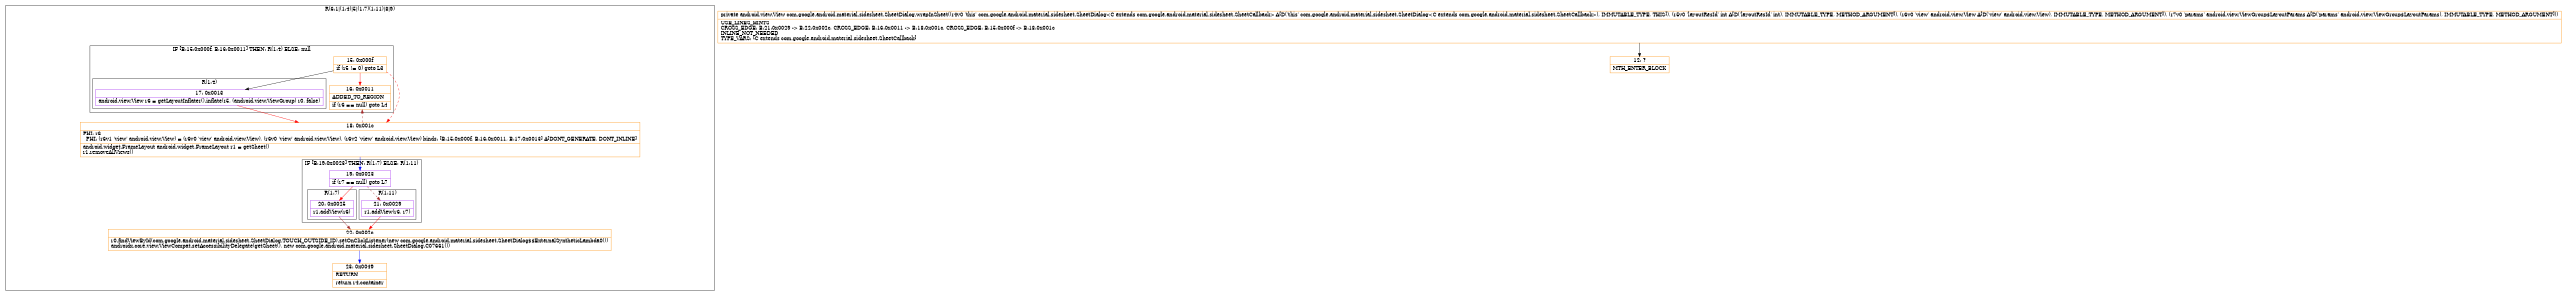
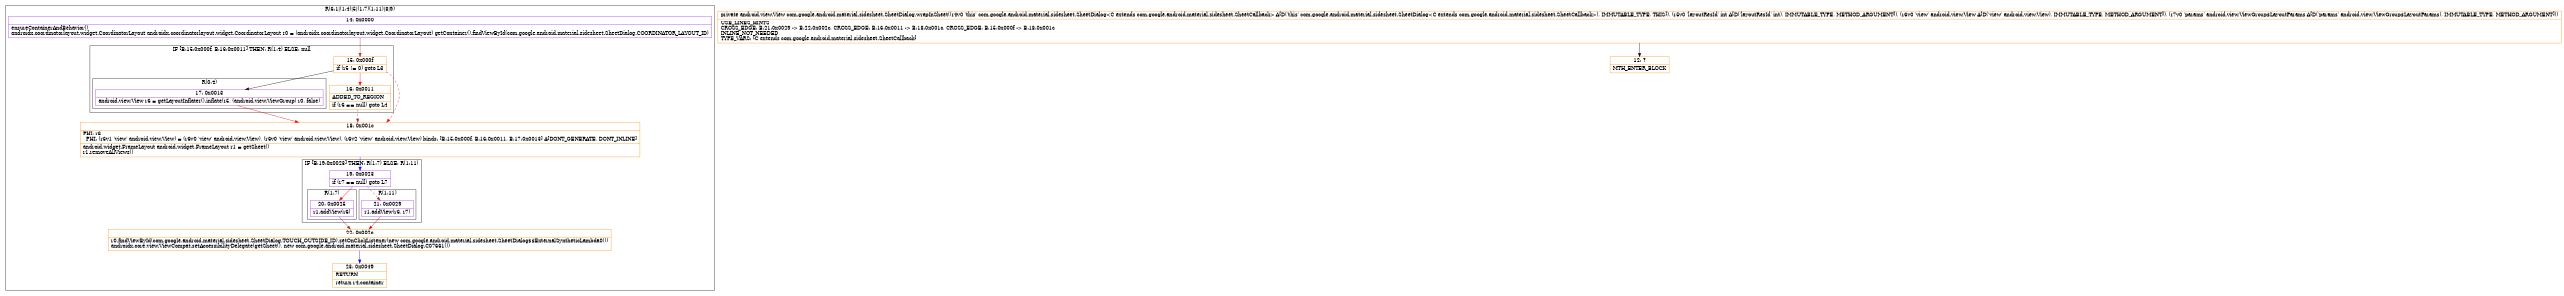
node "14: 0x0000": added
cluster "R(1:4)": label "R(1:4)" -> "R(0:4)"
edge "18: 0x001c" -> "16: 0x0011": reversed
